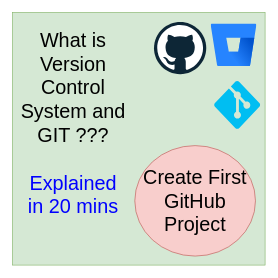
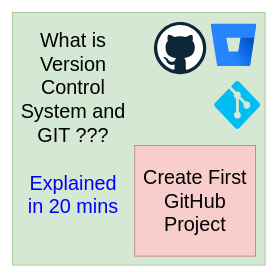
node "Create First GitHub Project": shape ellipse -> rectangle
